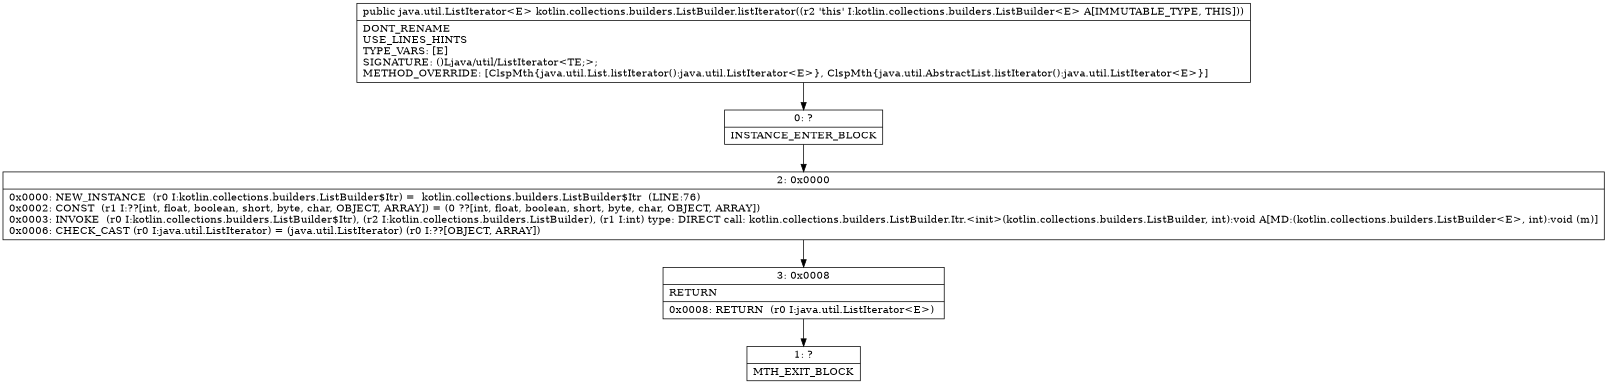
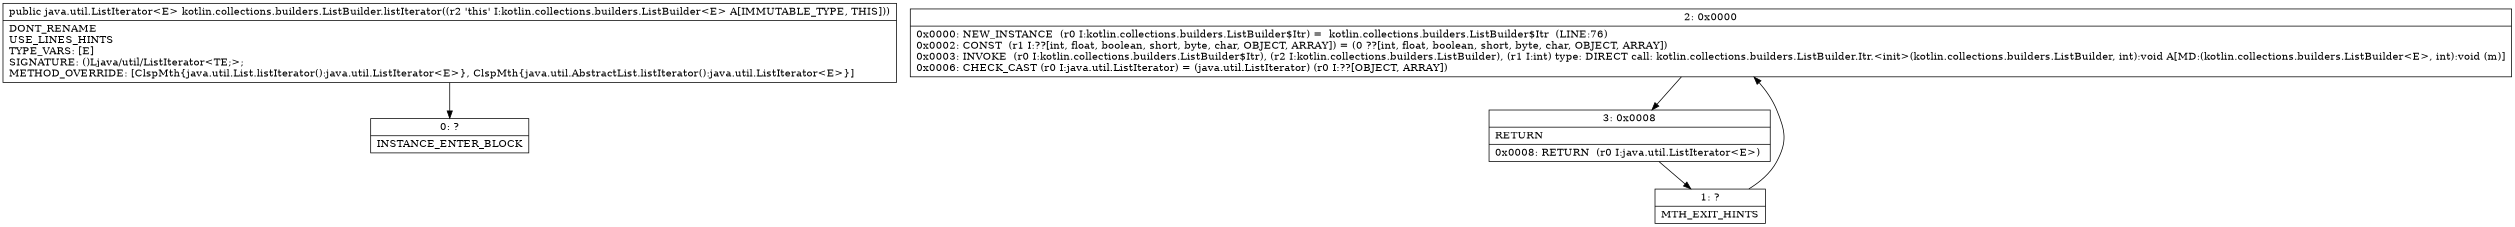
edge "0: ?" -> "2: 0x0000": now "1: ?" -> "2: 0x0000"
node "1: ?": text "MTH_EXIT_BLOCK" -> "MTH_EXIT_HINTS"
